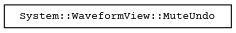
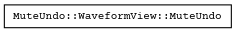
node "System::WaveformView::MuteUndo": label "System::WaveformView::MuteUndo" -> "MuteUndo::WaveformView::MuteUndo"
